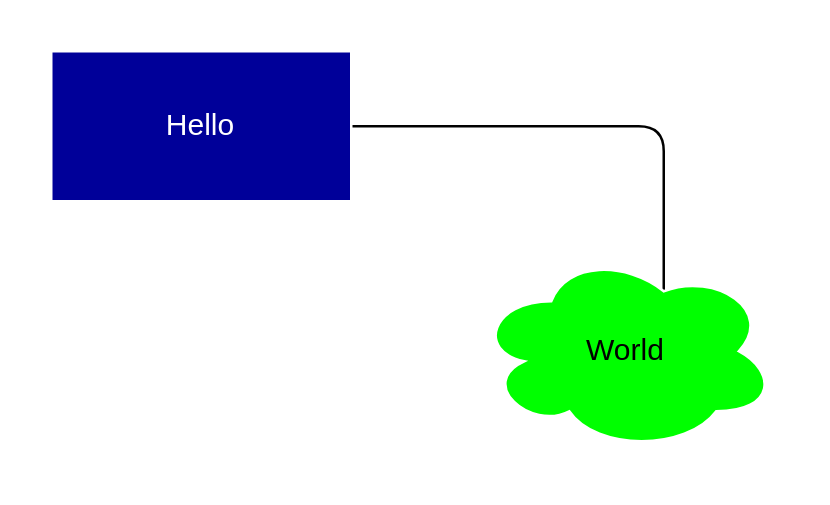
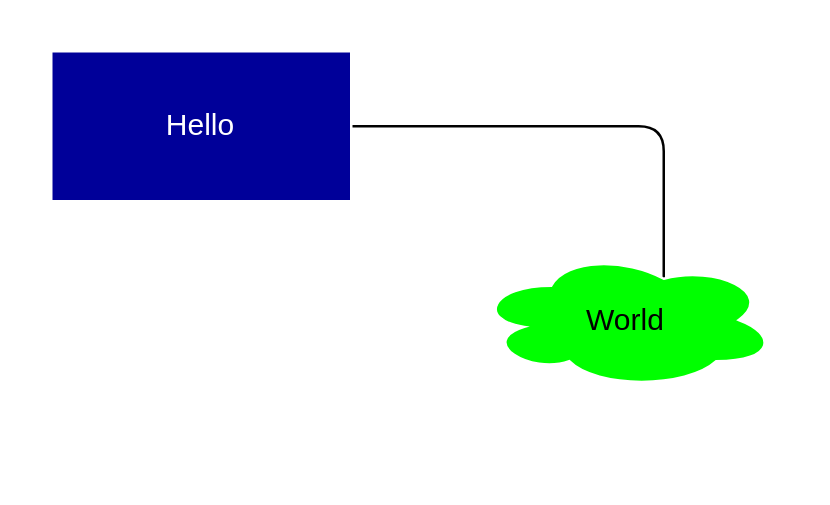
node "World": size 300x200 -> 300x138
